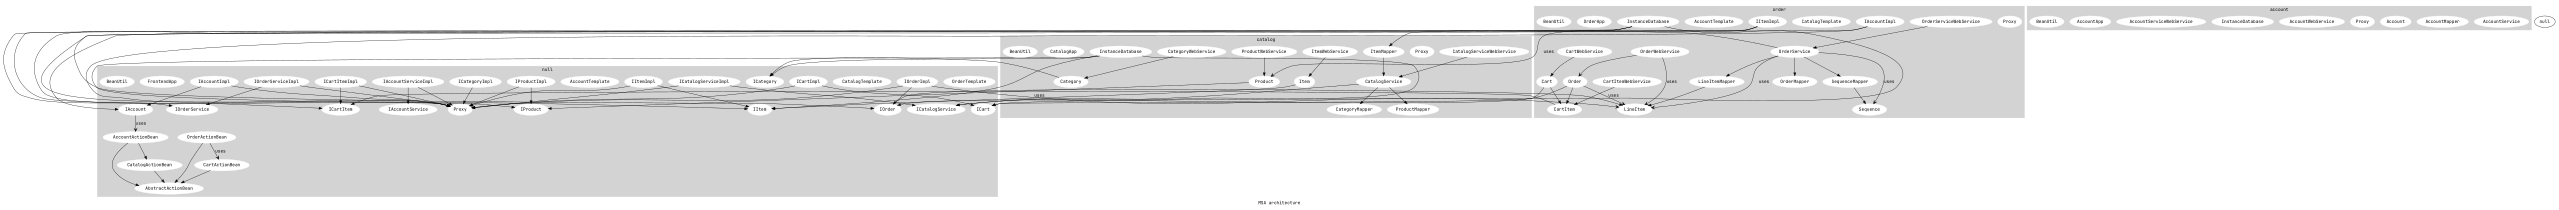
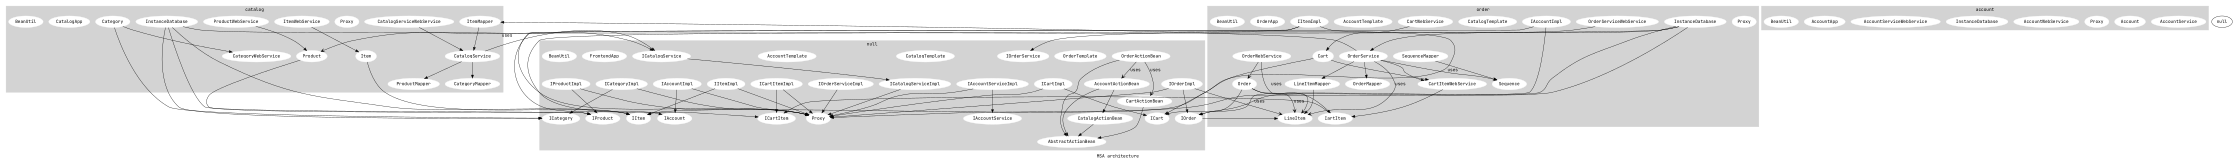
node "AccountMapper": removed
edge "OrderService" -> "SequenceMapper": now "OrderService" -> "CartItemWebService"
edge "CategoryWebService" -> "Category": reversed
edge "ICatalogServiceImpl" -> "ICatalogService": reversed
edge "Cart" -> "CartItem": now "Cart" -> "CartItemWebService"
edge "IOrderServiceImpl" -> "IOrderService": removed
edge "ICategoryImpl" -> "ICategory": added
edge "IAccount" -> "AccountActionBean": now "OrderActionBean" -> "AccountActionBean"
